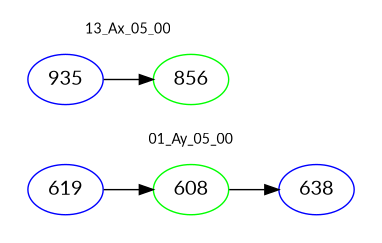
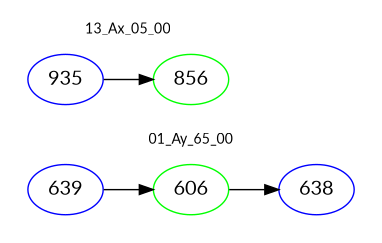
cluster "01_Ay_05_00": label "01_Ay_05_00" -> "01_Ay_65_00"
node "619": label "619" -> "639"
node "608": label "608" -> "606"
